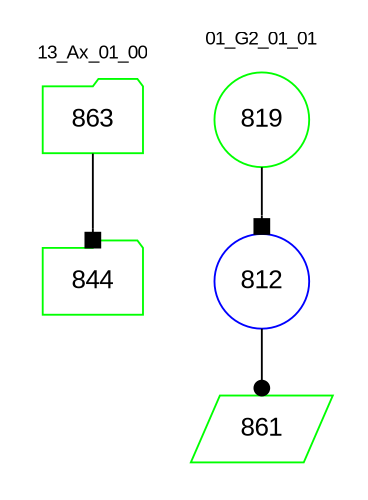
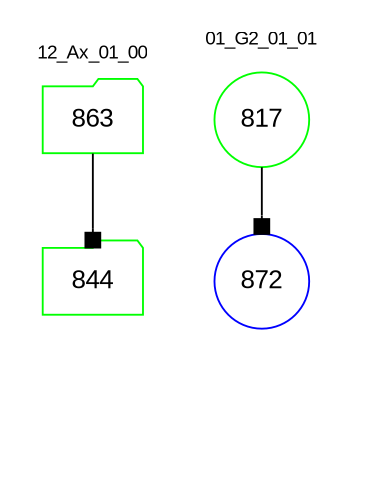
cluster "13_Ax_01_00": label "13_Ax_01_00" -> "12_Ax_01_00"
node "819": label "819" -> "817"
node "812": label "812" -> "872"
node "861": removed
